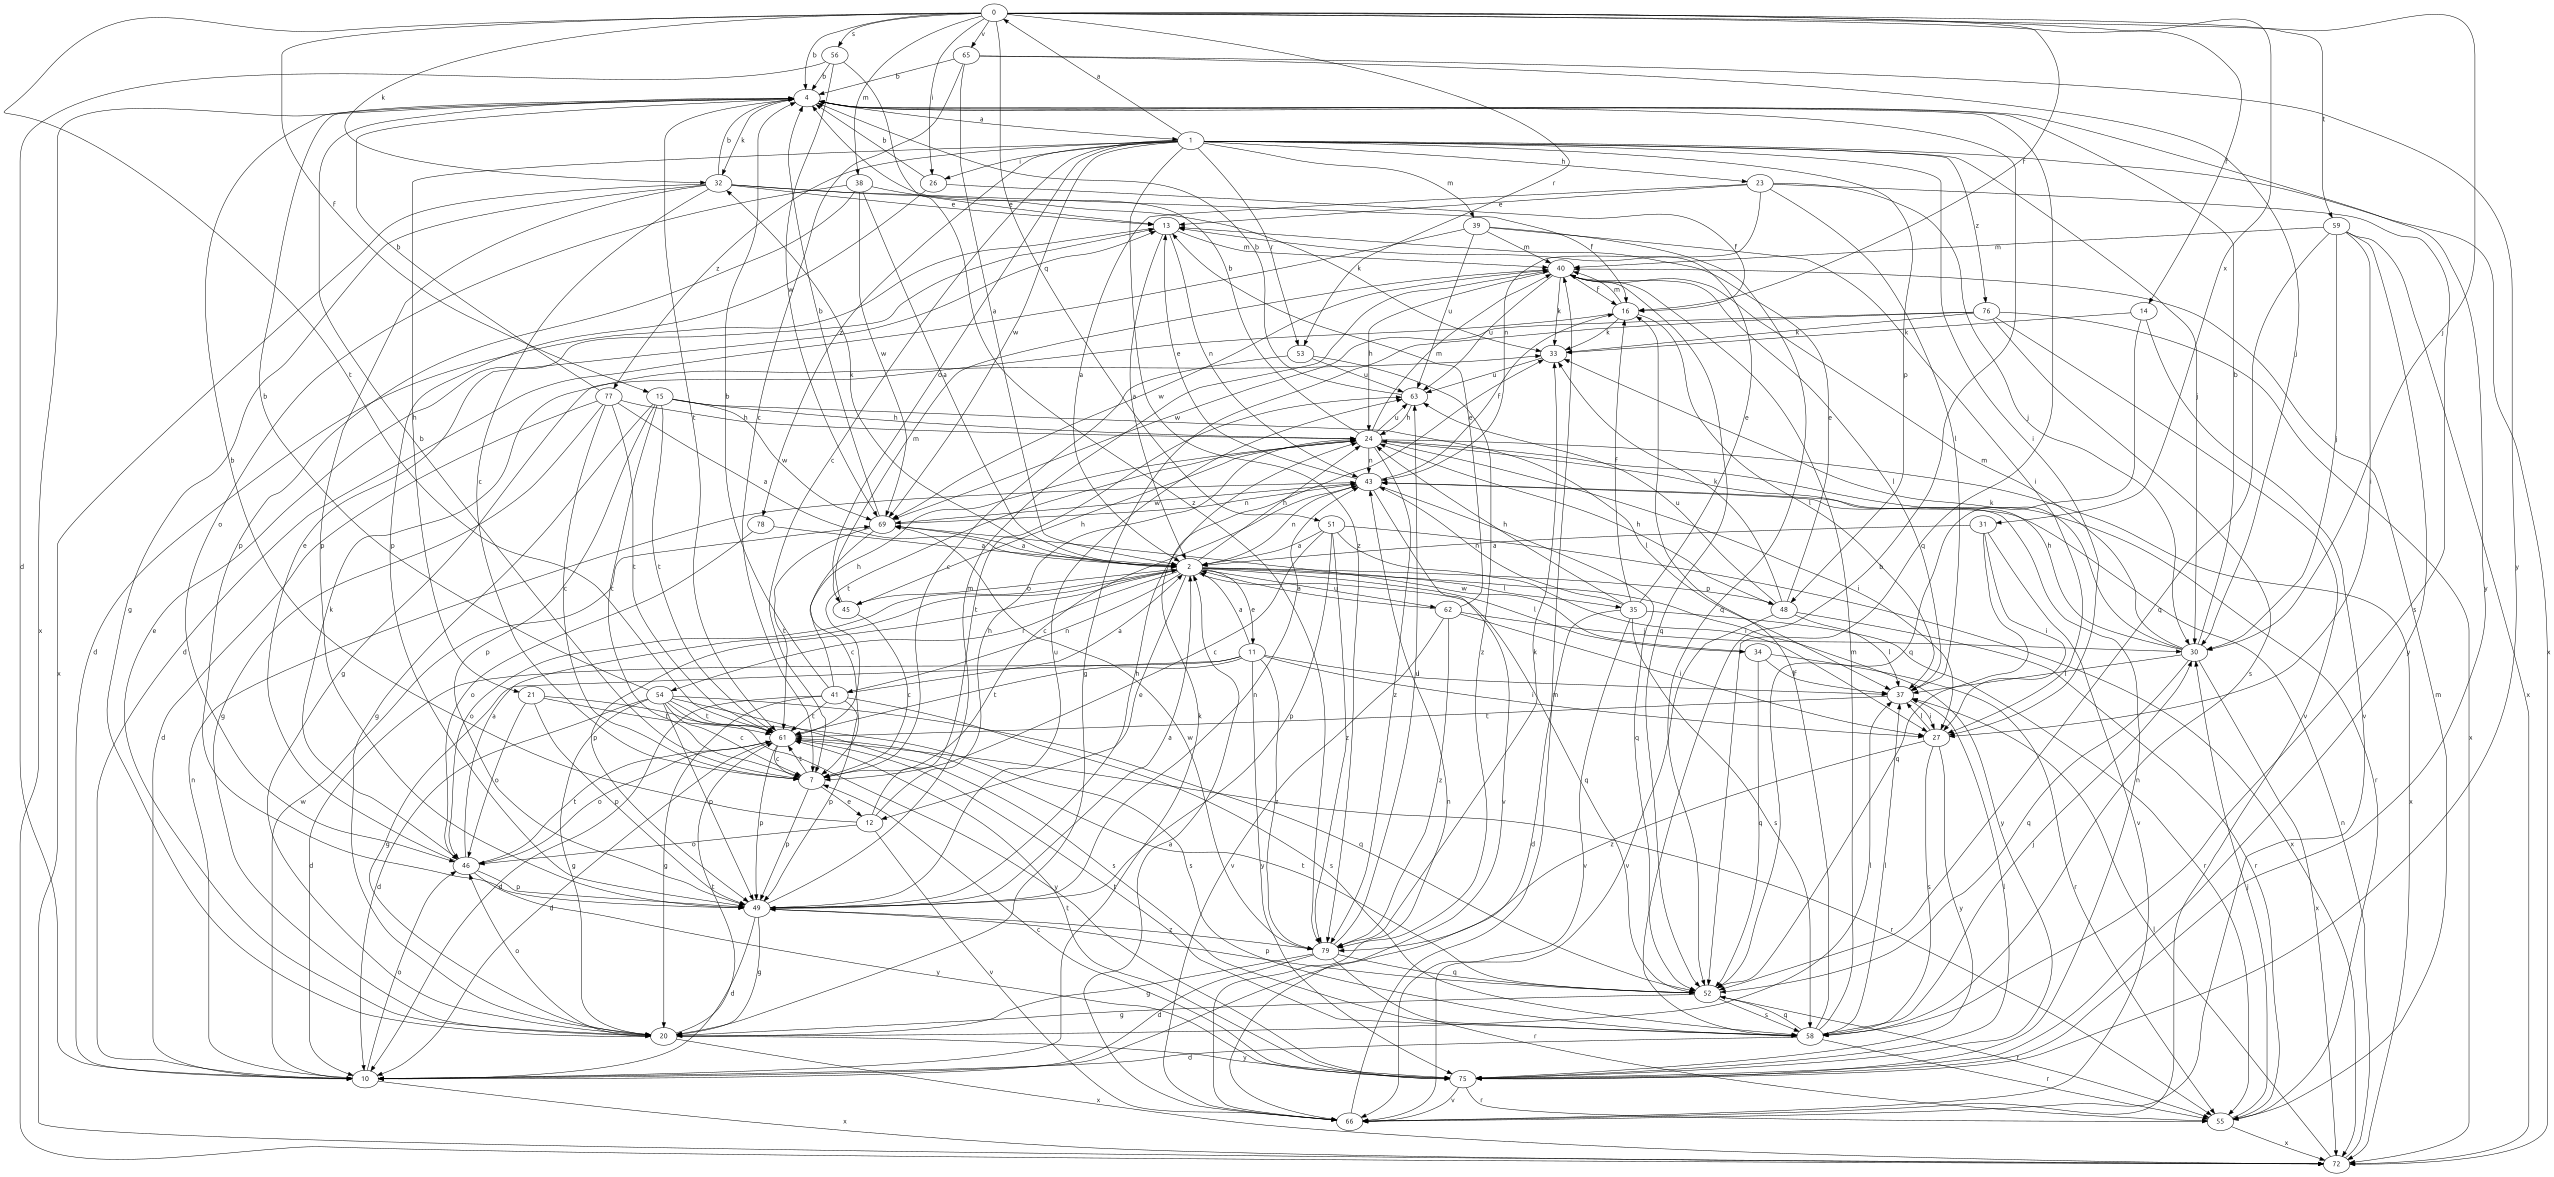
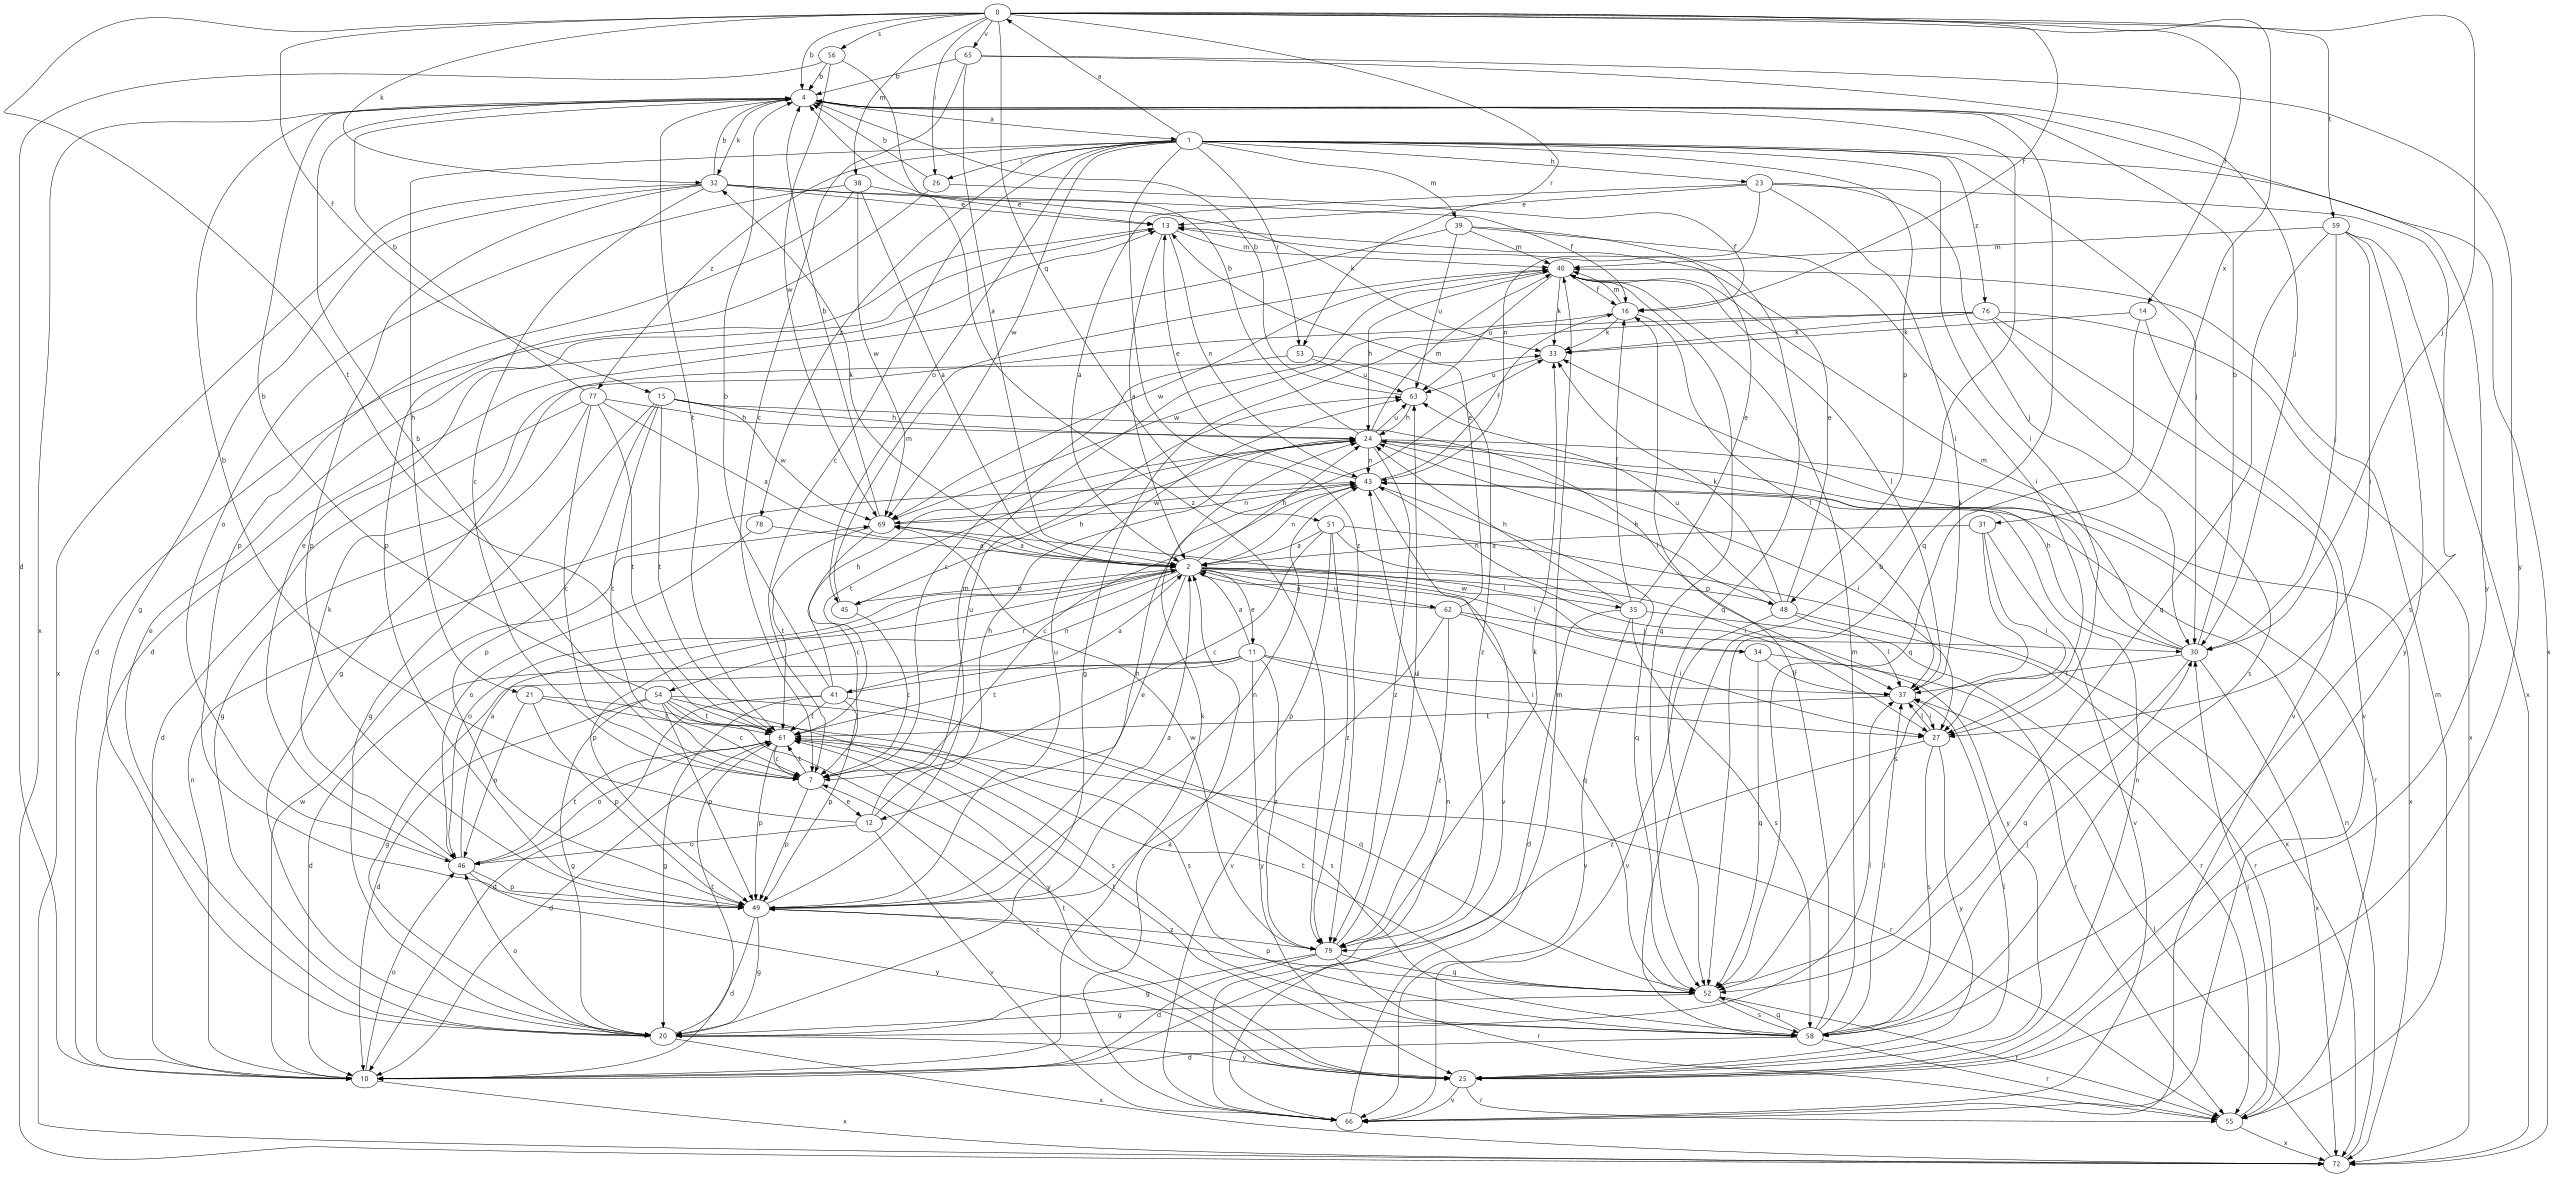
edge "12" -> "63": label "t" -> "u"
edge "31" -> "52": label "q" -> "s"
node "75": label "75" -> "25"
